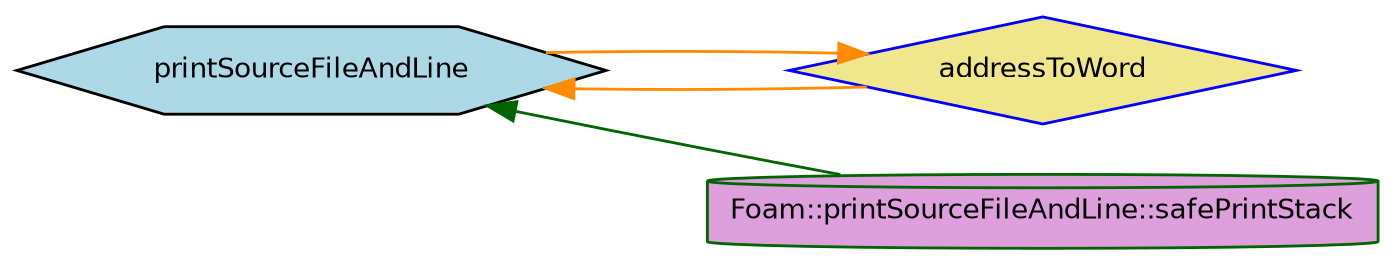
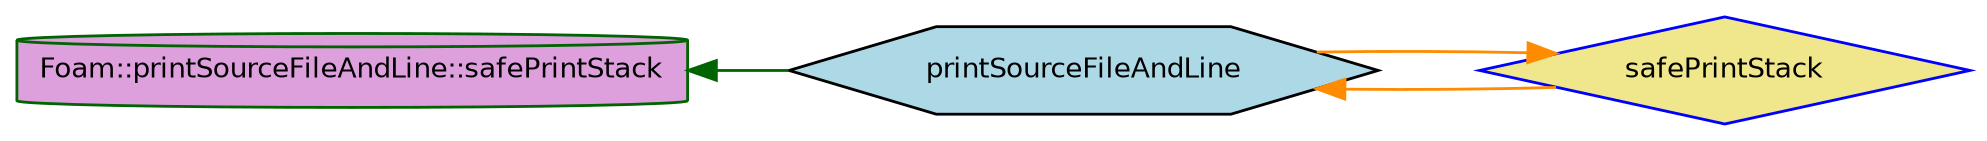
node "addressToWord": label "addressToWord" -> "safePrintStack"
edge "Foam::printSourceFileAndLine::safePrintStack" -> "printSourceFileAndLine": reversed
